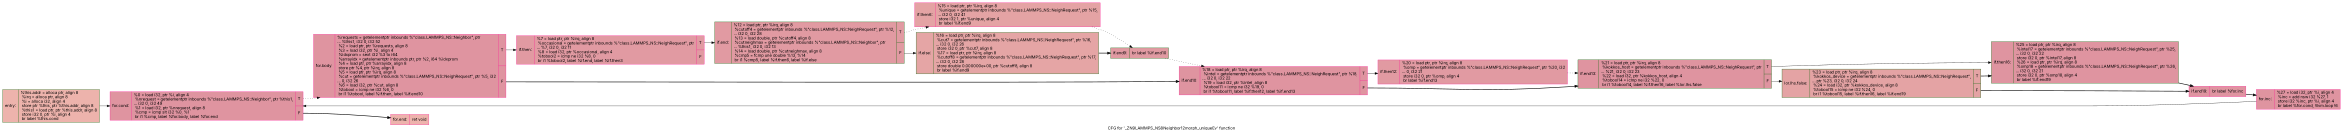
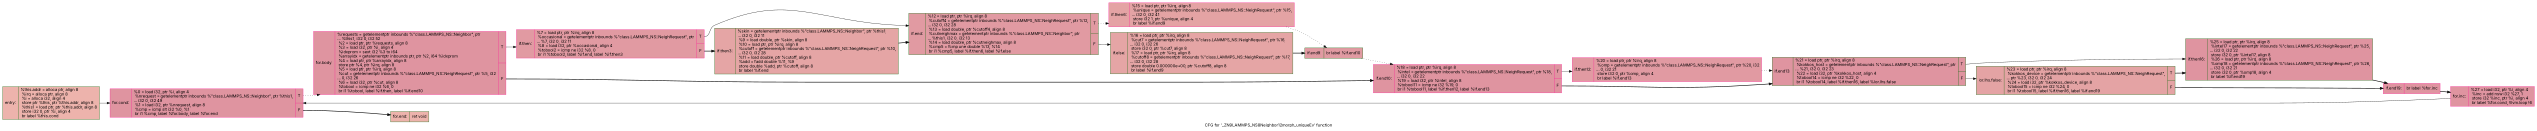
node "if.then3:": added
node "for.end:": color deeppink -> darkgreen
